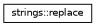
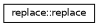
node "strings::replace": label "strings::replace" -> "replace::replace"
